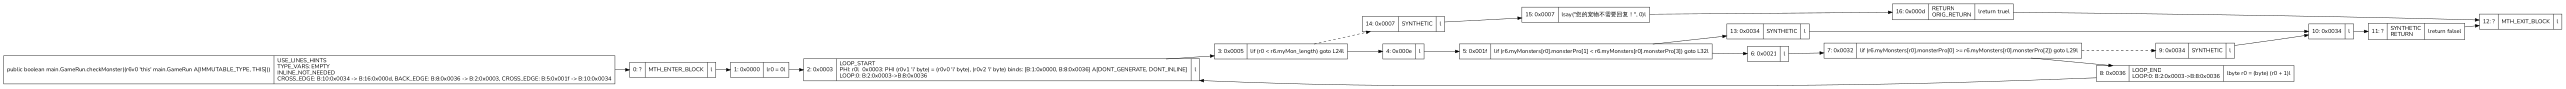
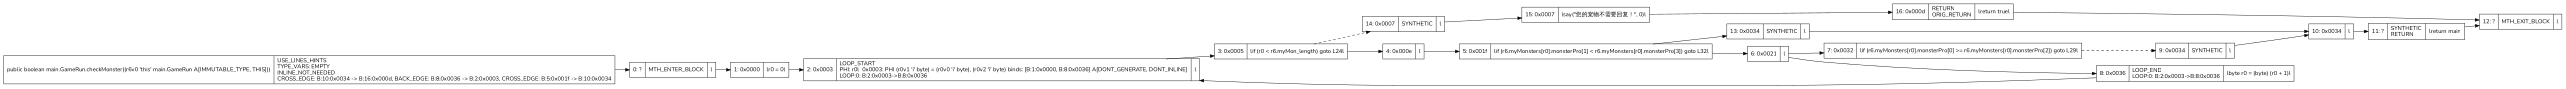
node "11: ?": text "lreturn falsel" -> "lreturn main"
edge "7: 0x0032" -> "8: 0x0036": now "6: 0x0021" -> "8: 0x0036"
